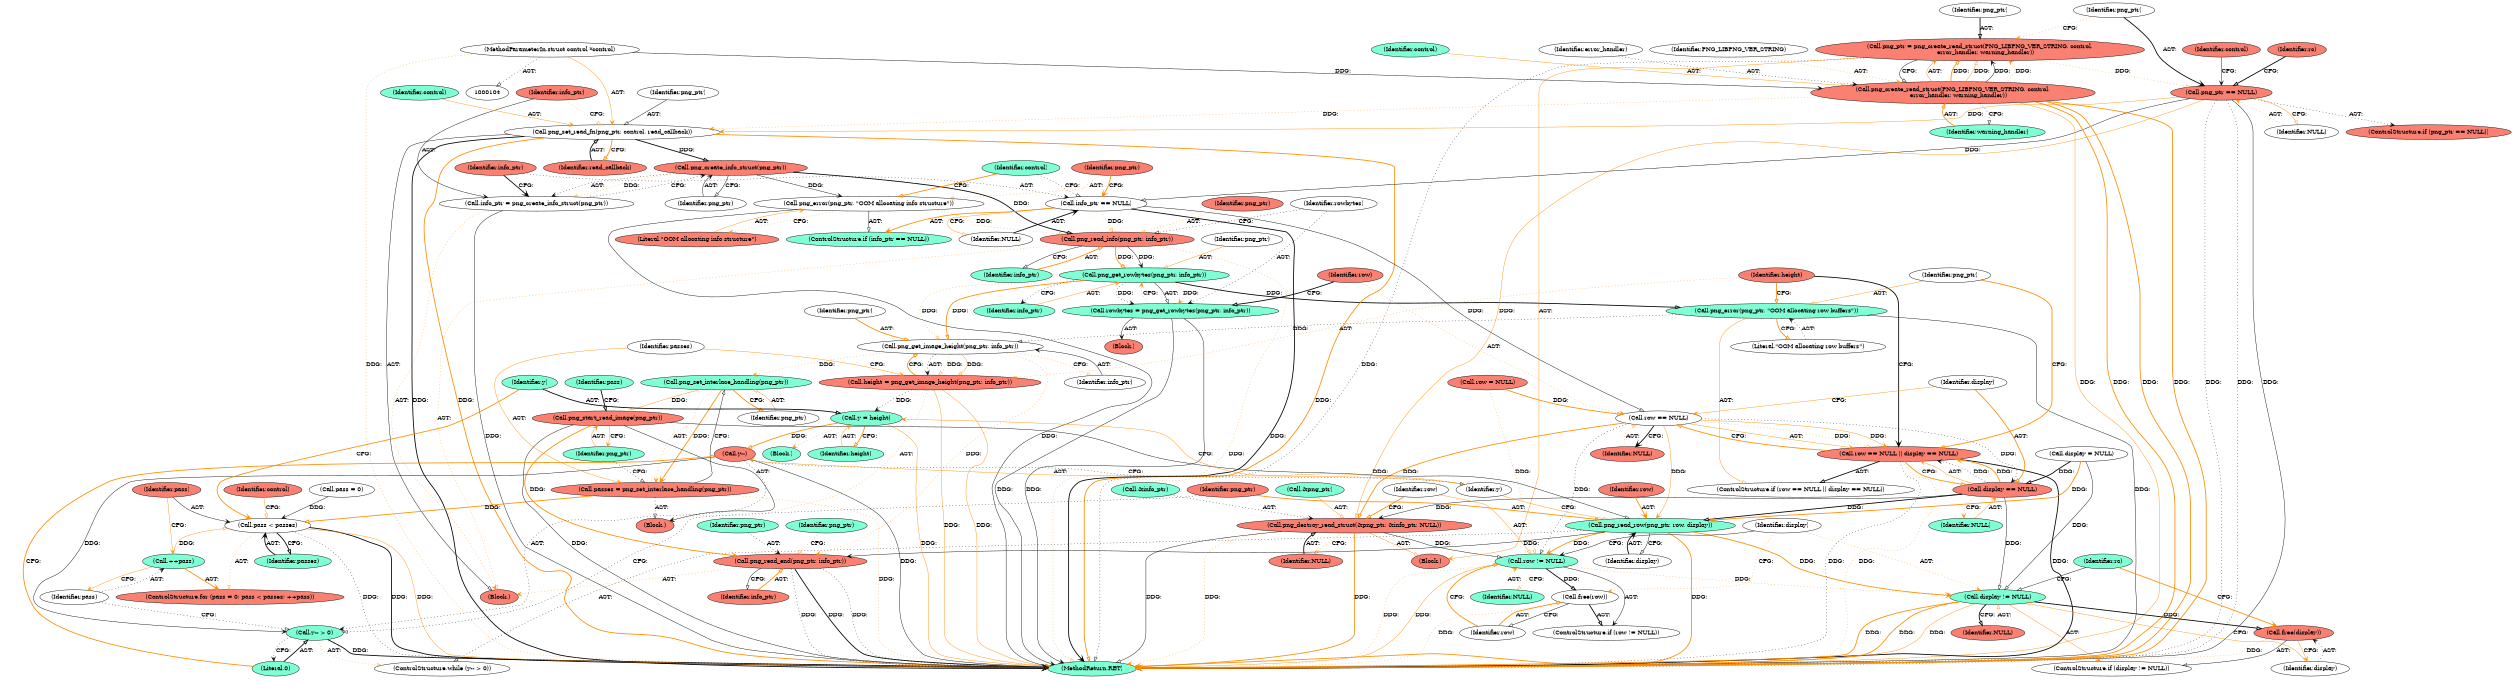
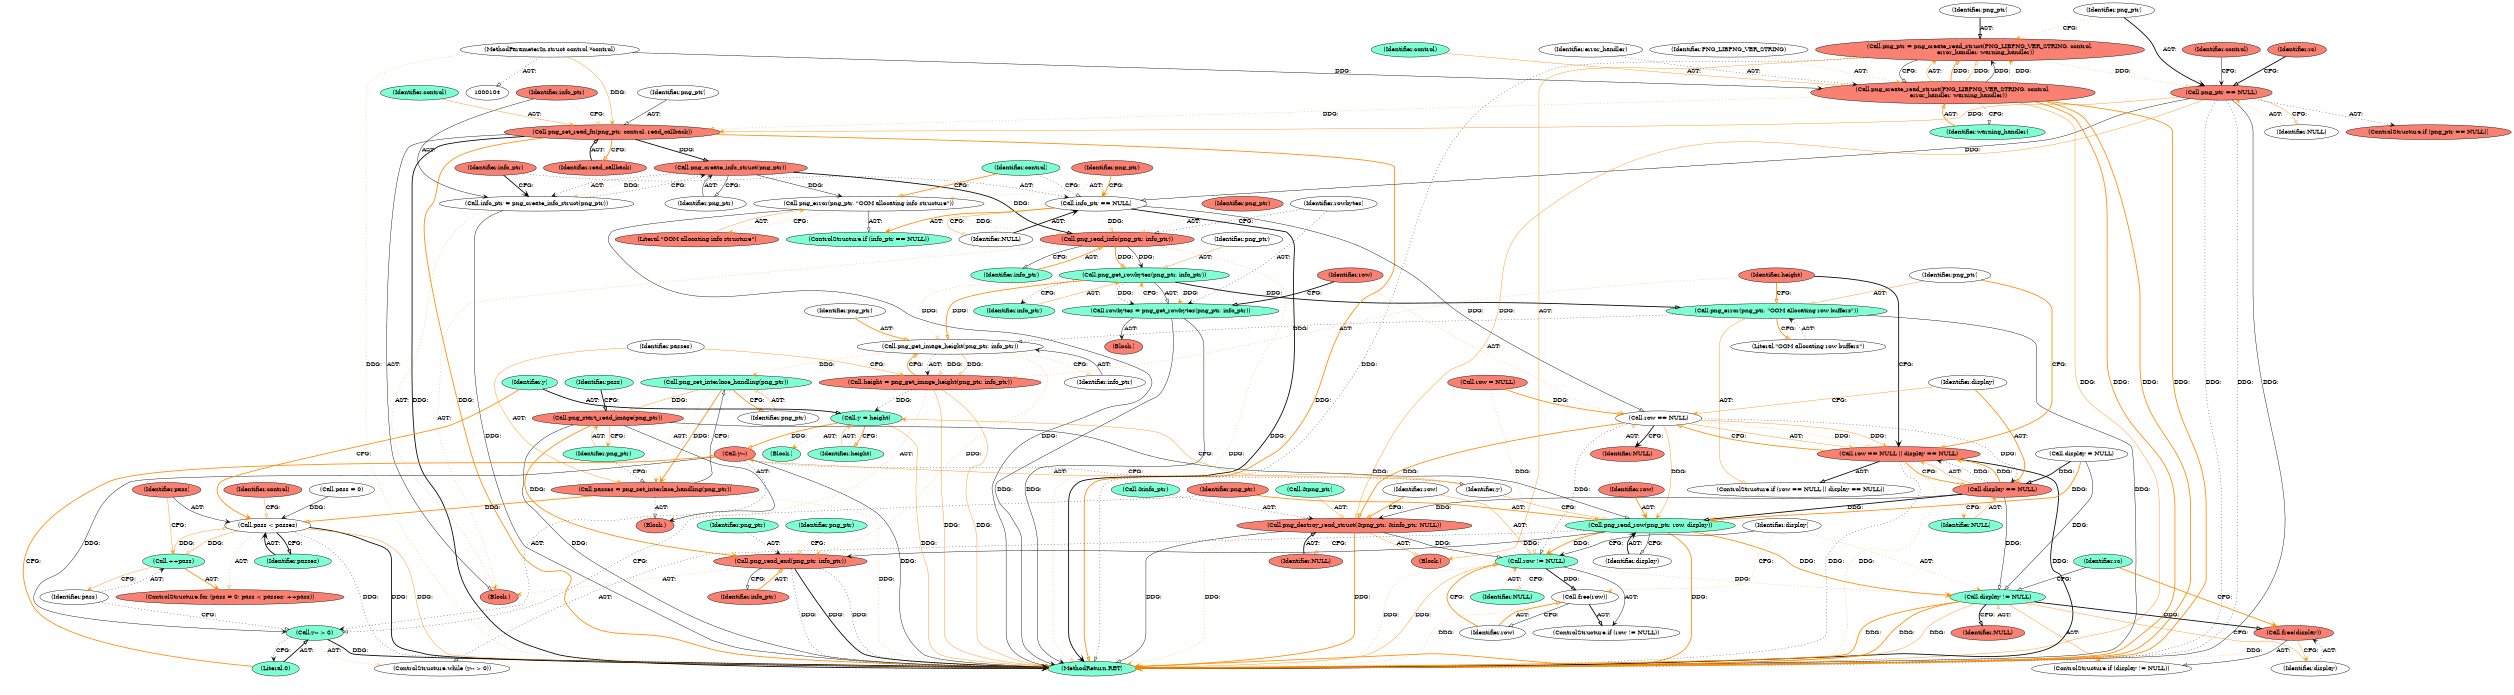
edge "(MethodParameterIn,struct control *control)" -> "(Call,png_set_read_fn(png_ptr, control, read_callback))": label "AST: " -> "DDG: "
node "(Call,png_set_read_fn(png_ptr, control, read_callback))": fillcolor white -> salmon
edge "(Call,pass < passes)" -> "(Call,++pass)": added, label "DDG:"
